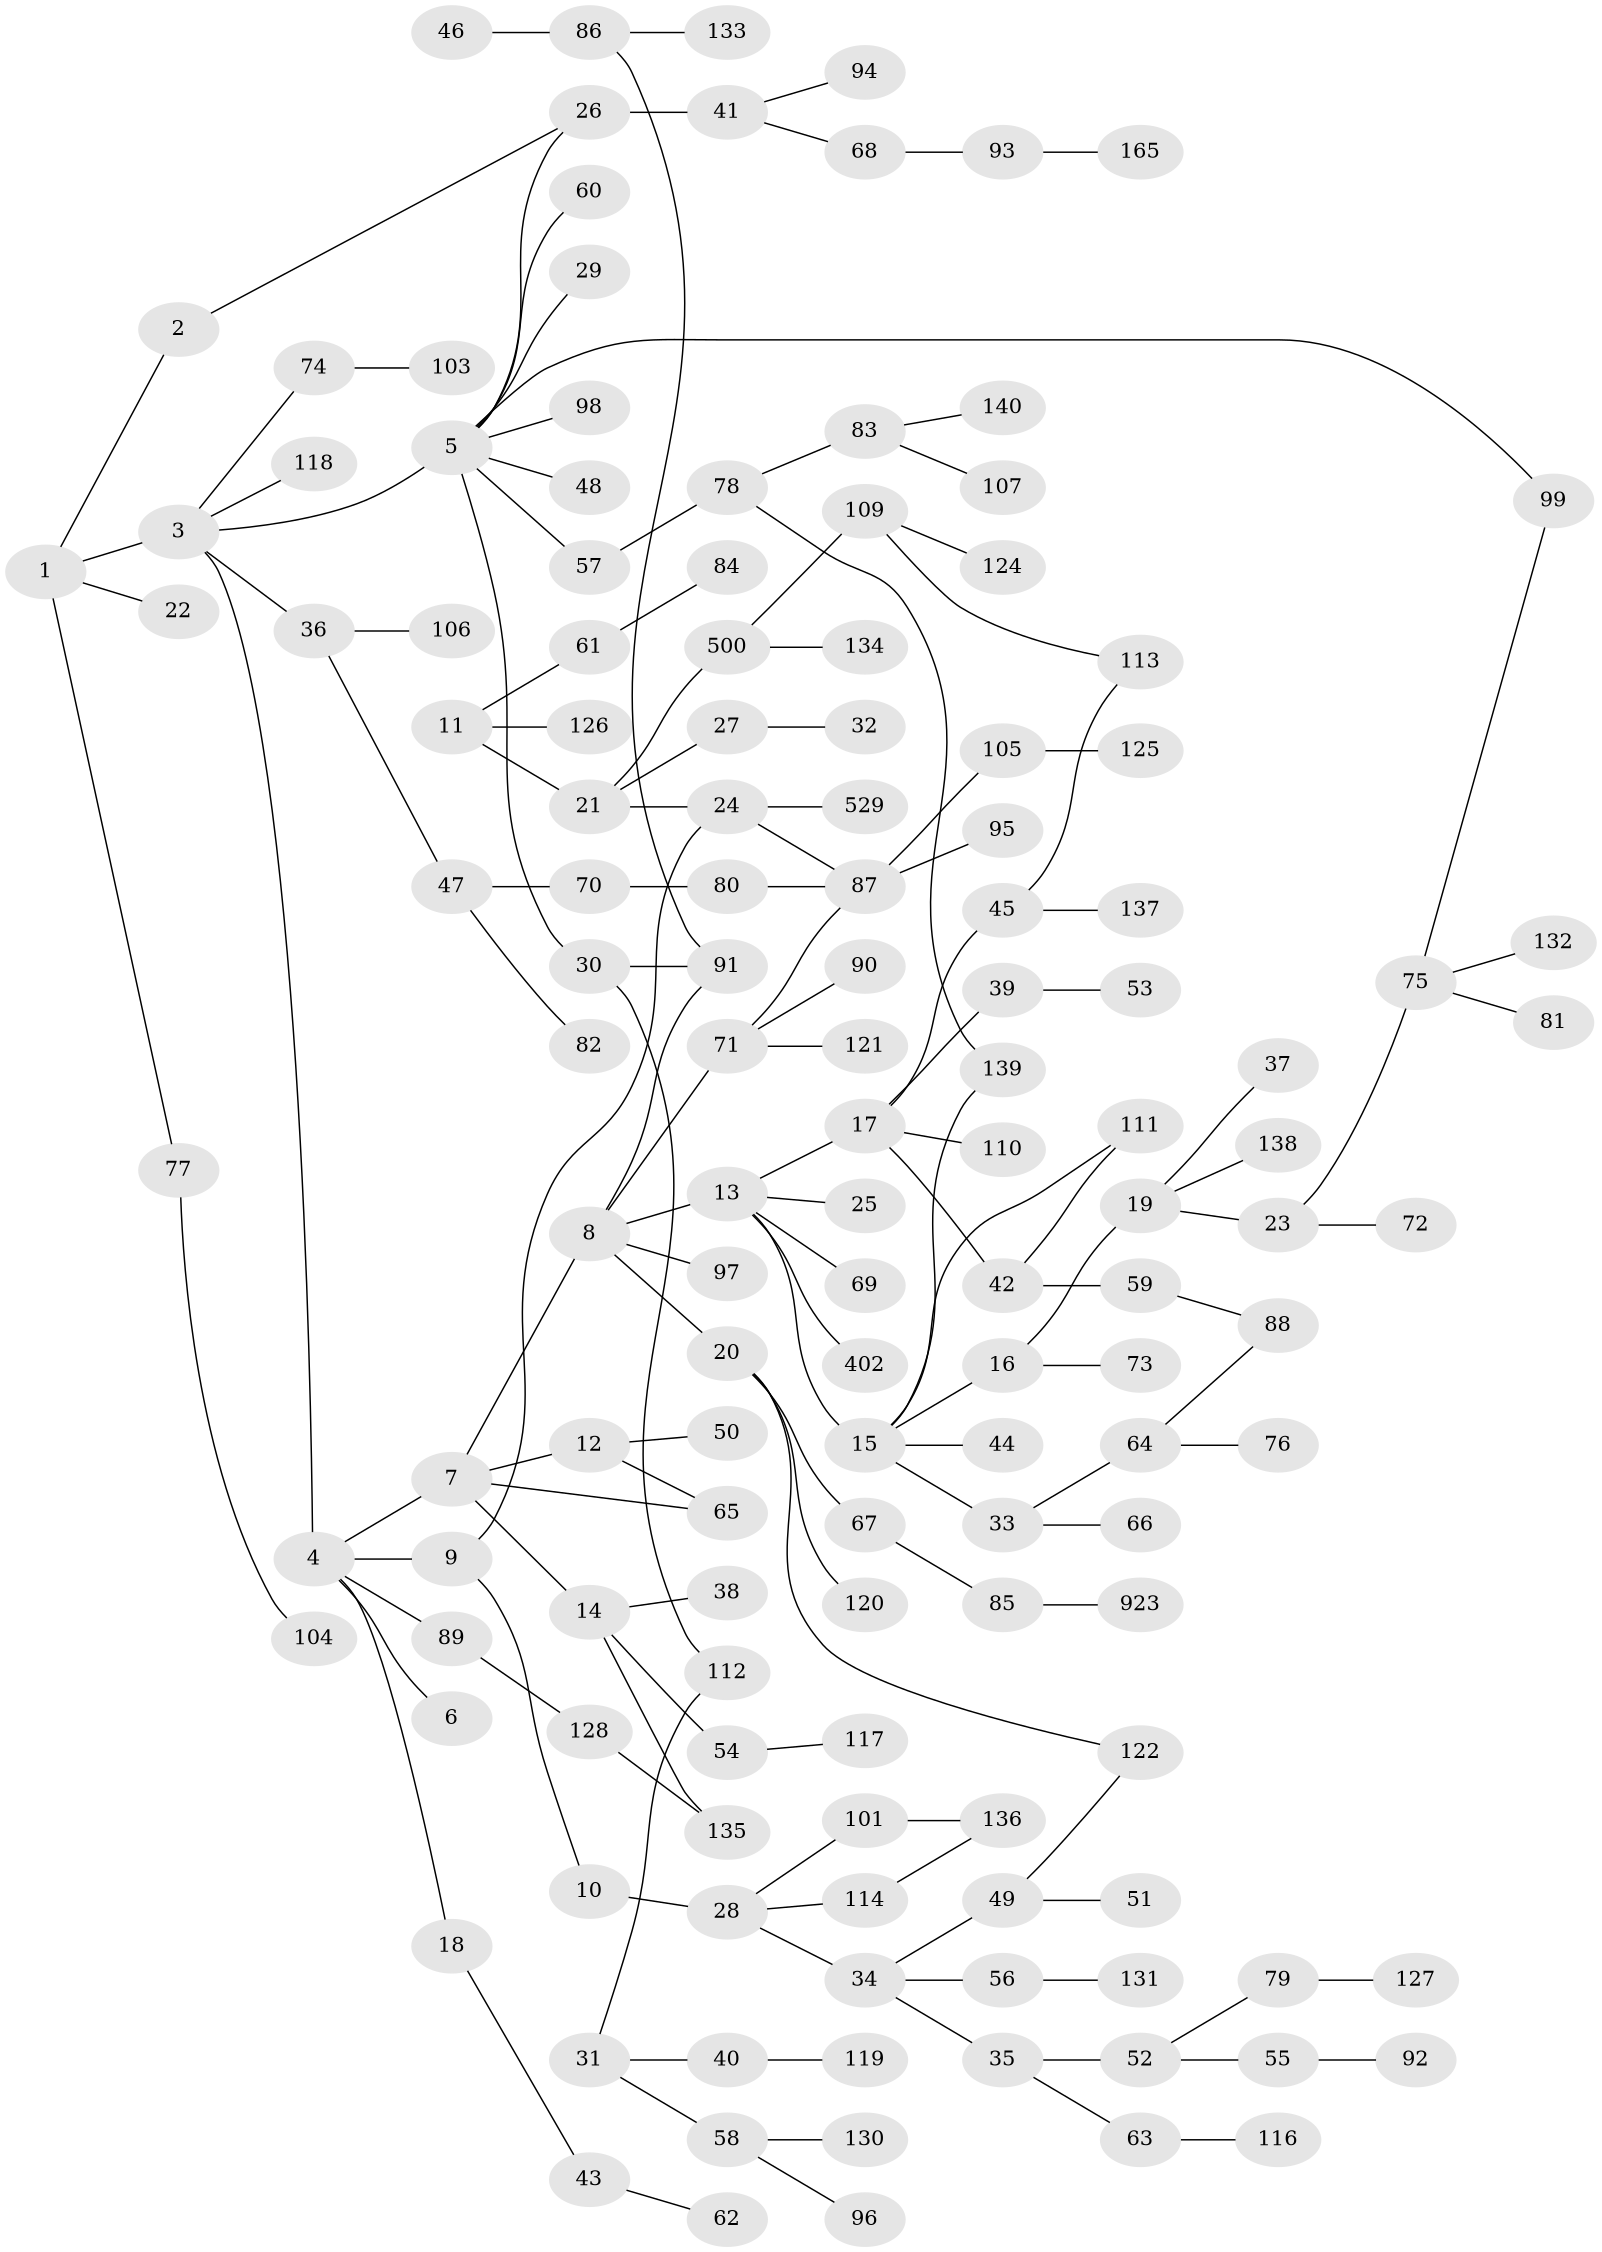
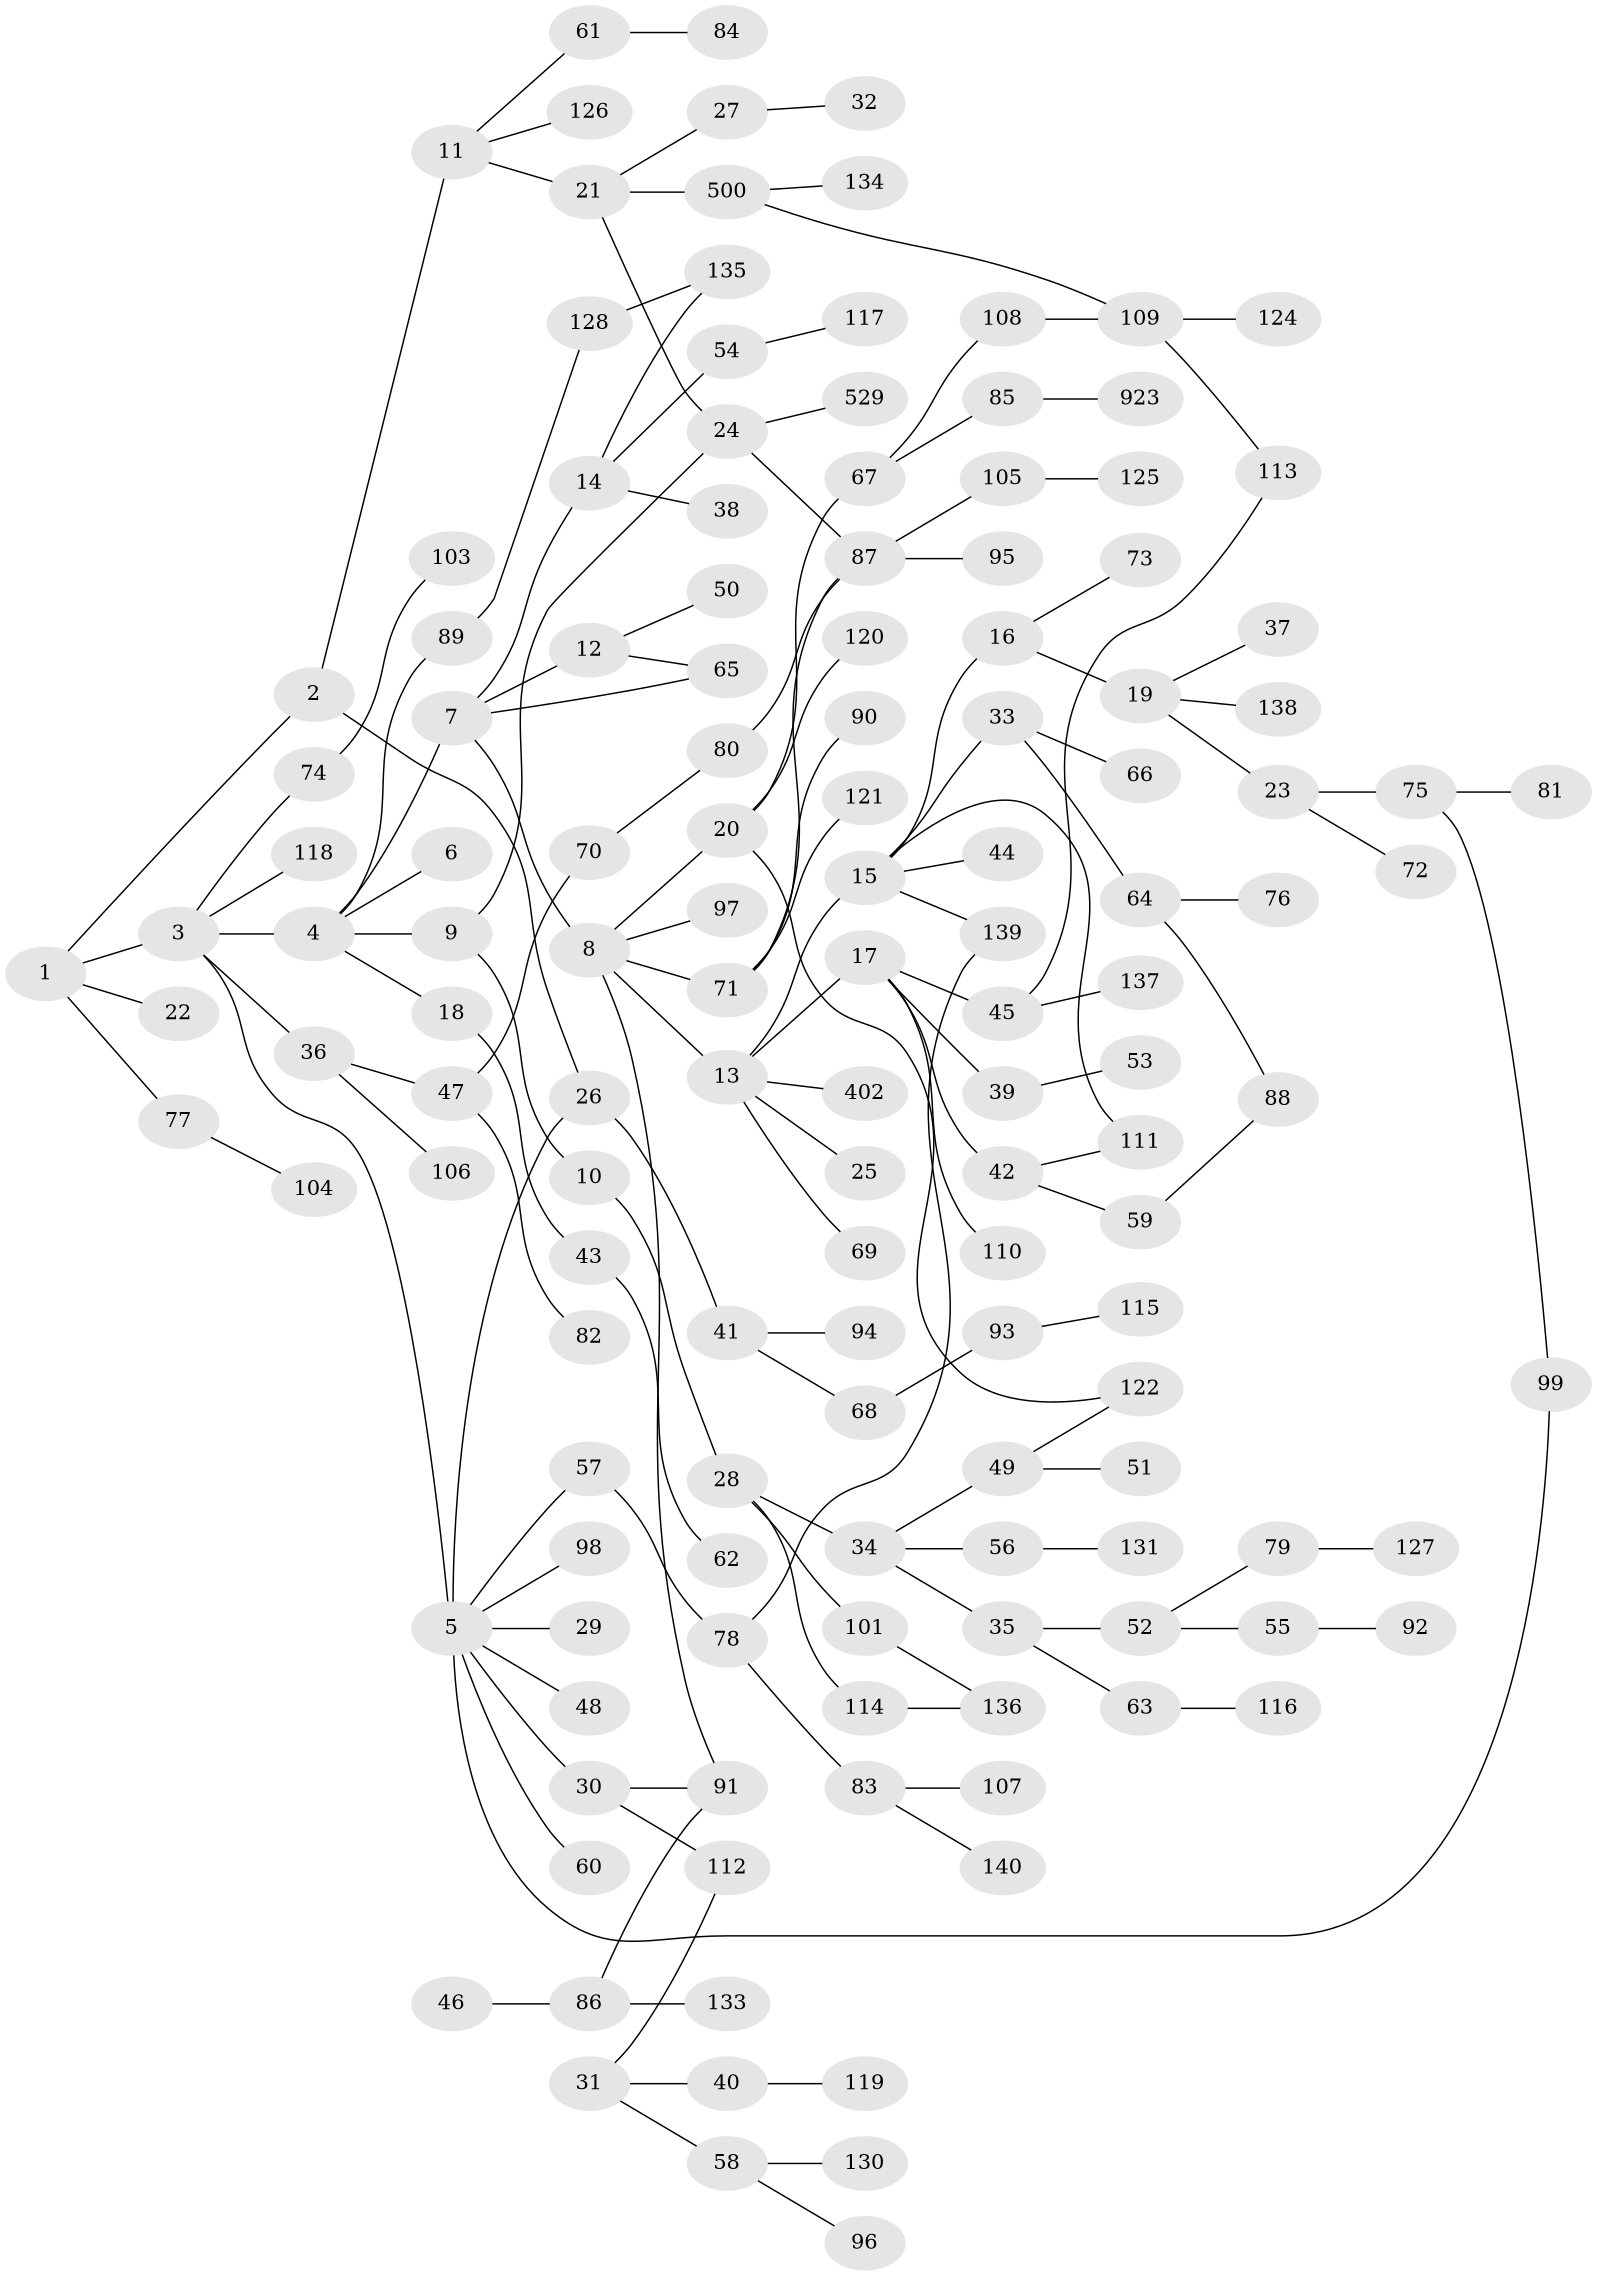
node "165": label "165" -> "115"
node "108": added
edge "11" -- "2": added
node "132": removed
